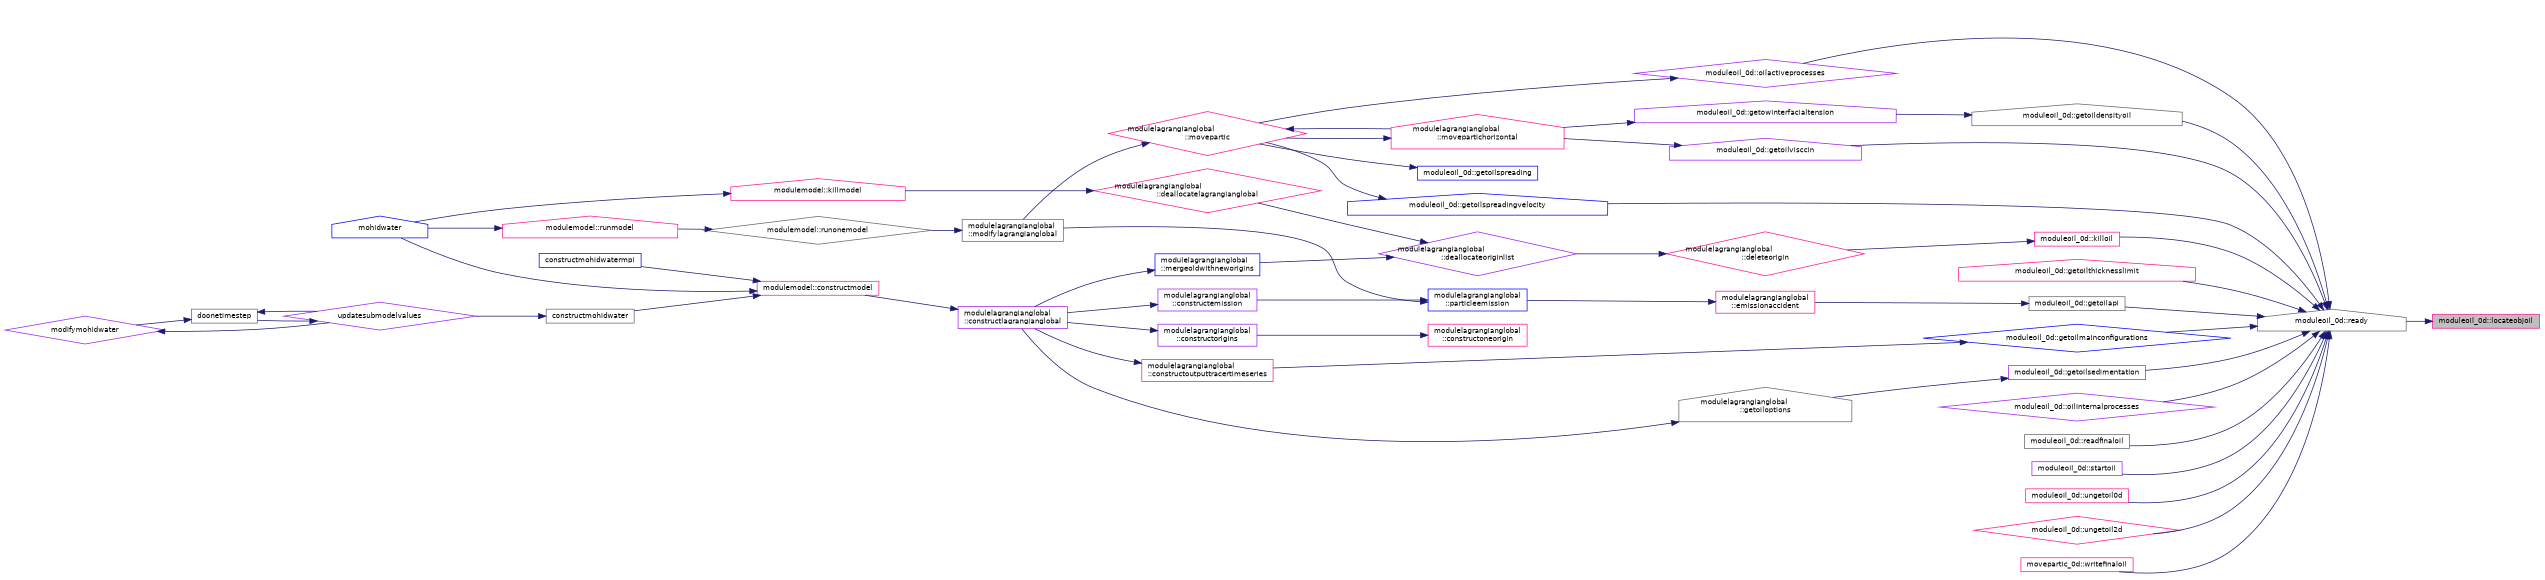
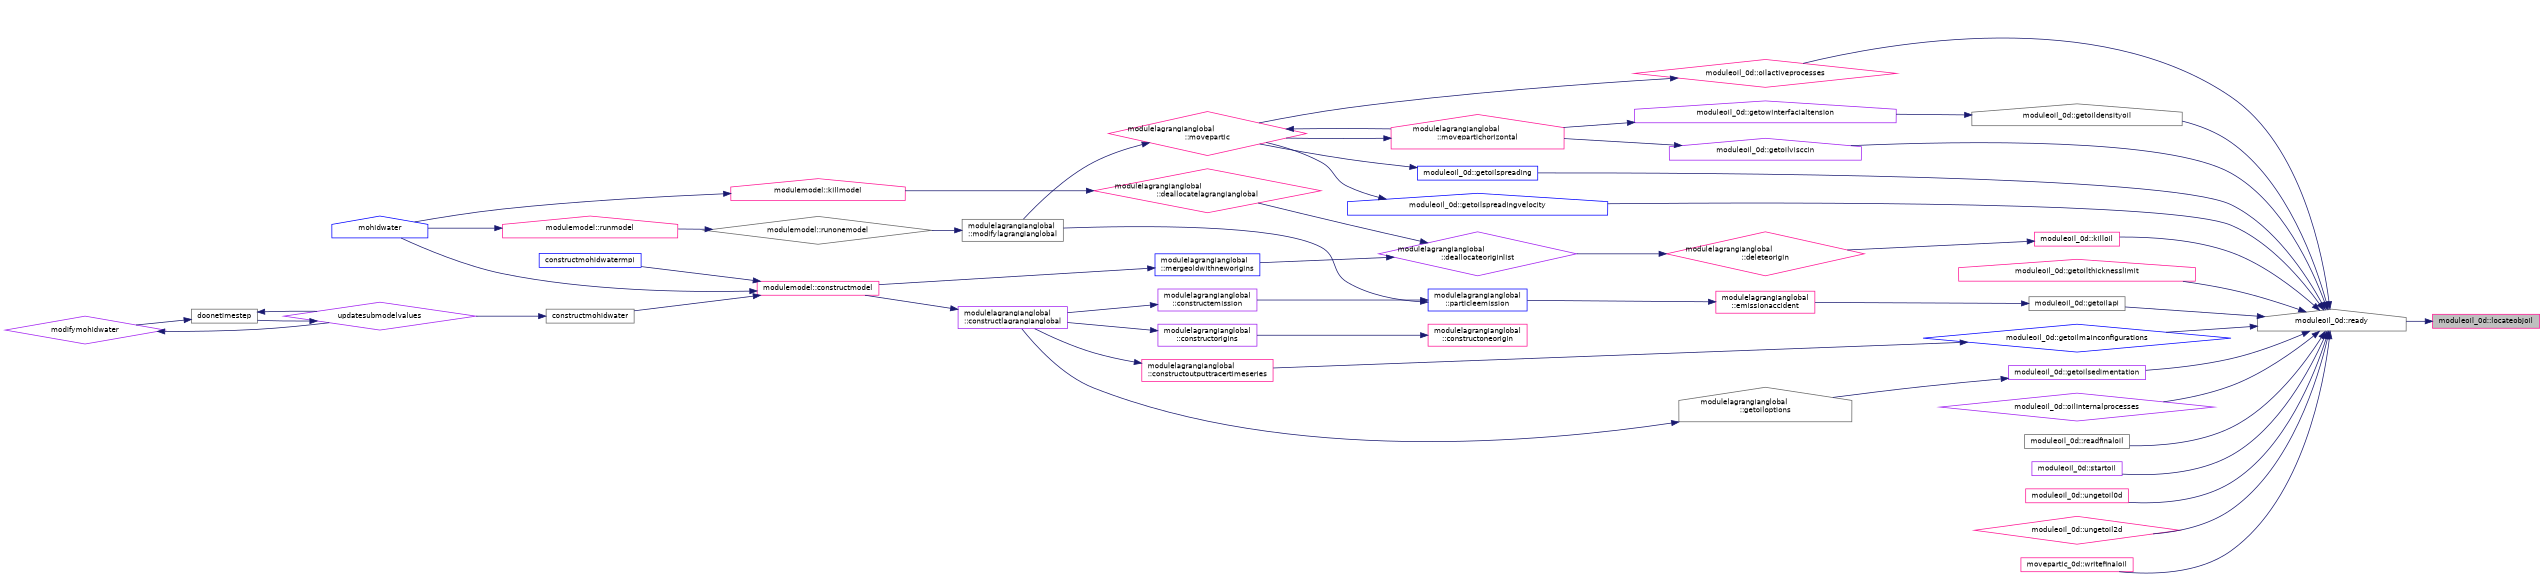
node "moduleoil_0d::oilactiveprocesses": color purple -> deeppink
edge "moduleoil_0d::getoilspreading" -> "moduleoil_0d::ready": added
edge "modulelagrangianglobal ::constructlagrangianglobal" -> "modulelagrangianglobal ::mergeoldwithneworigins": now "modulemodel::constructmodel" -> "modulelagrangianglobal ::mergeoldwithneworigins"
